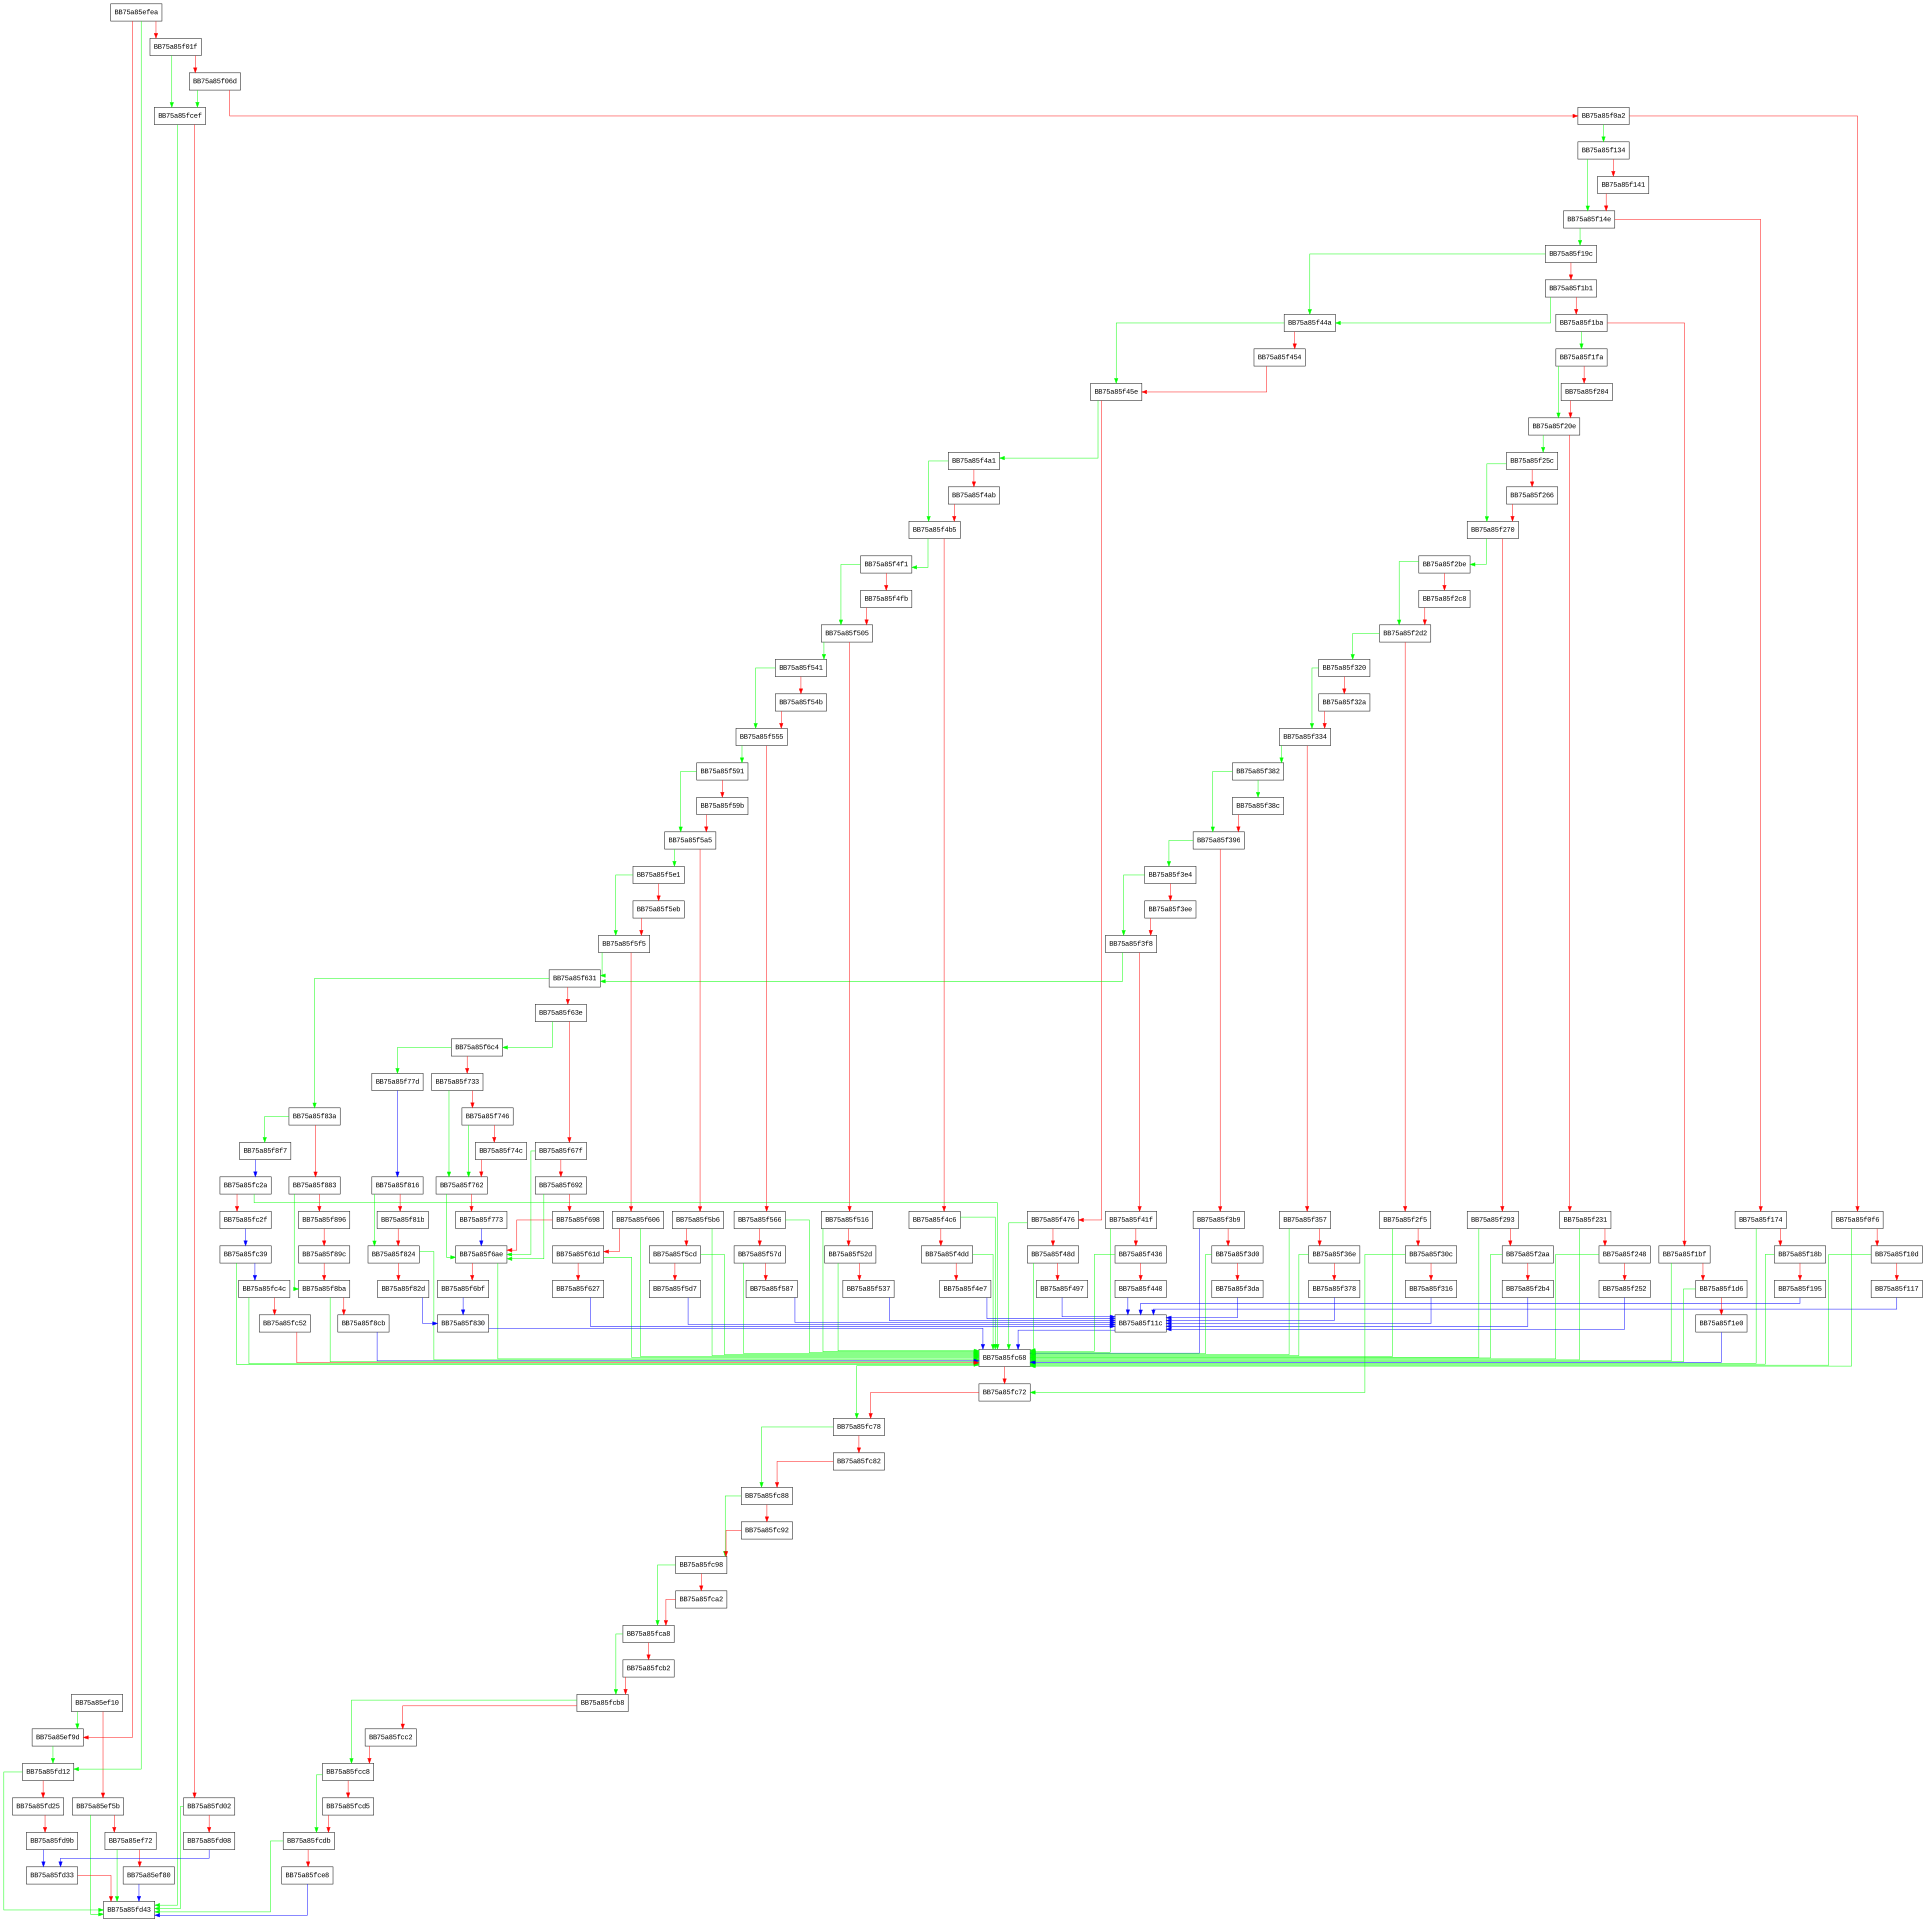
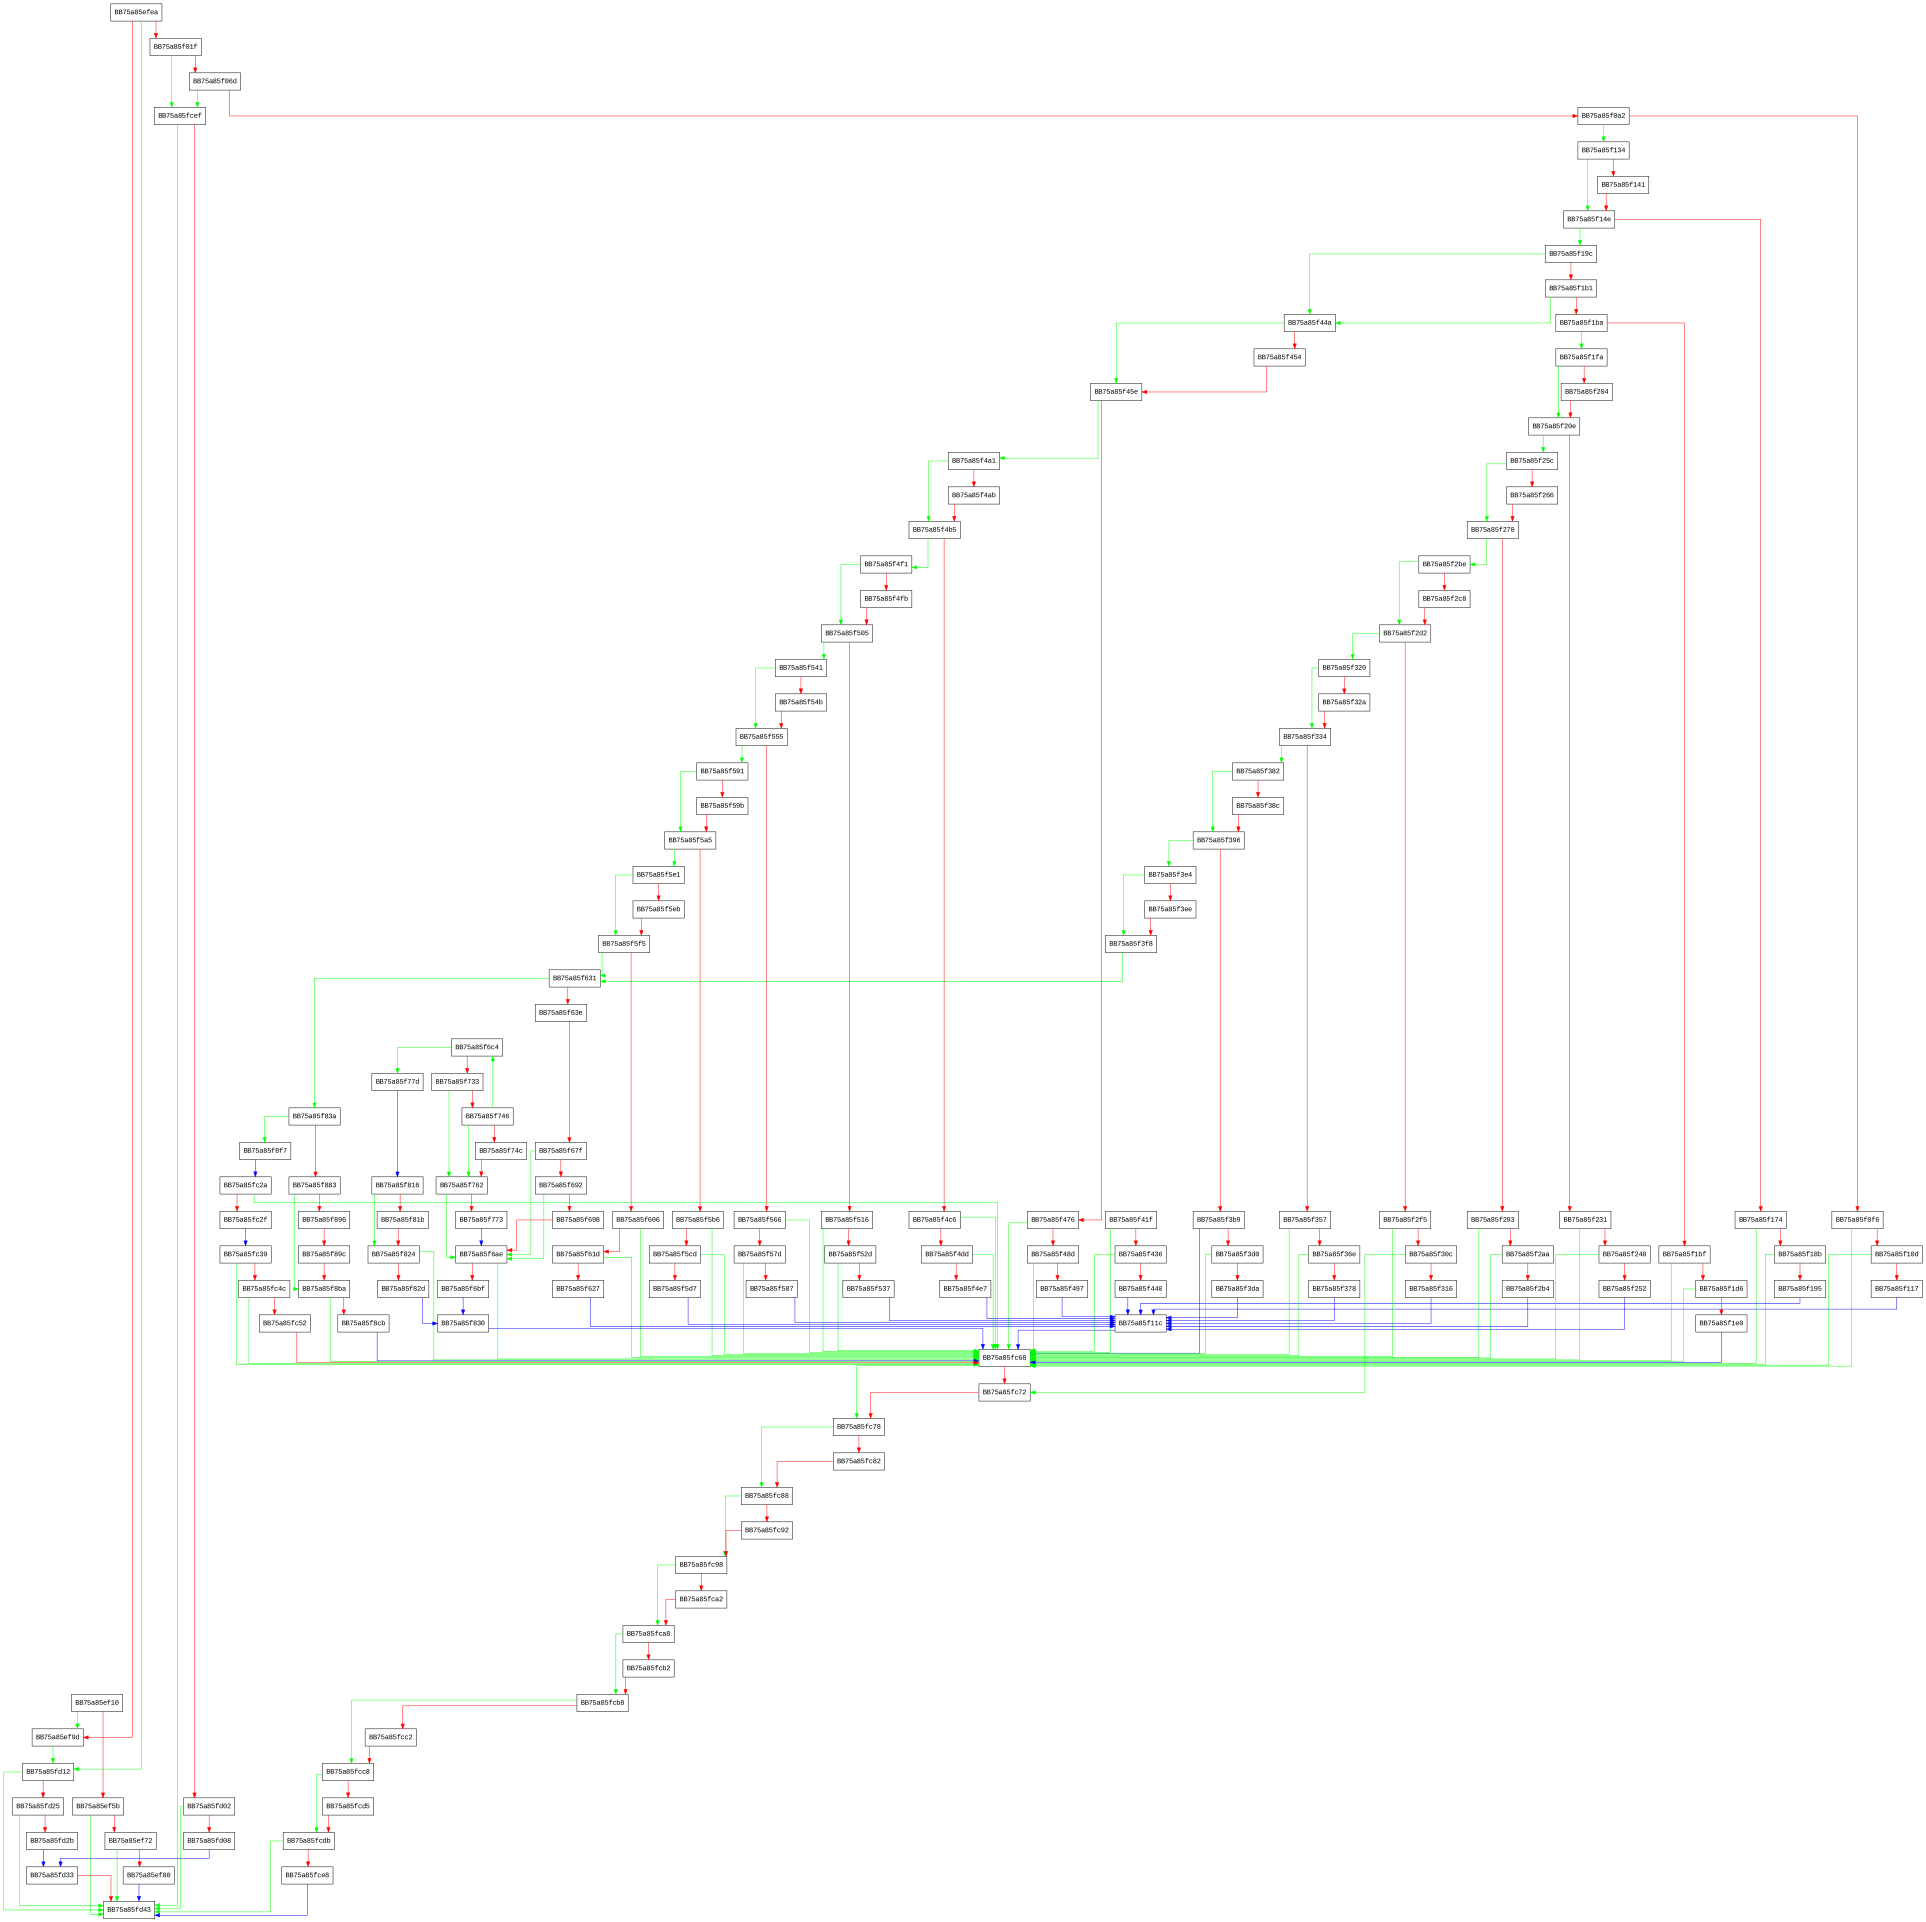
edge "BB75a85f382" -> "BB75a85f38c": color green -> red
edge "BB75a85f63e" -> "BB75a85f6c4": now "BB75a85f746" -> "BB75a85f6c4"
edge "BB75a85f3f8" -> "BB75a85f41f": removed
edge "BB75a85fc39" -> "BB75a85fc4c": color blue -> red
node "BB75a85fd9b": label "BB75a85fd9b" -> "BB75a85fd2b"
edge "BB75a85fd25" -> "BB75a85fd43": added
